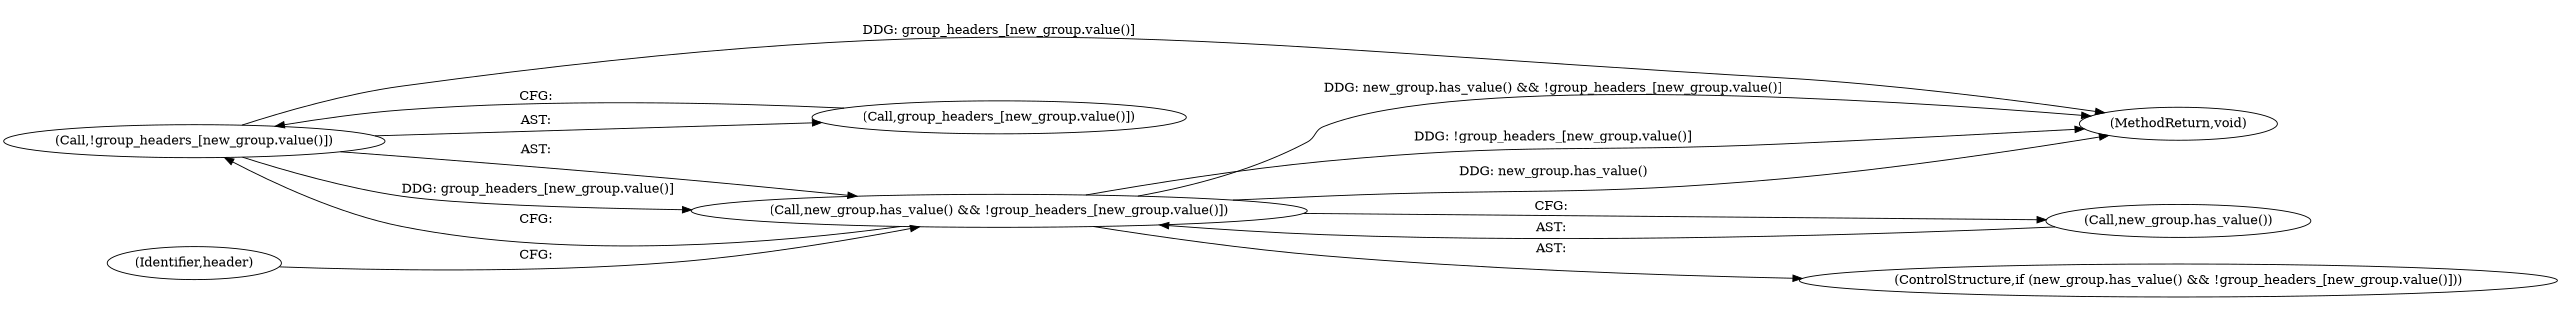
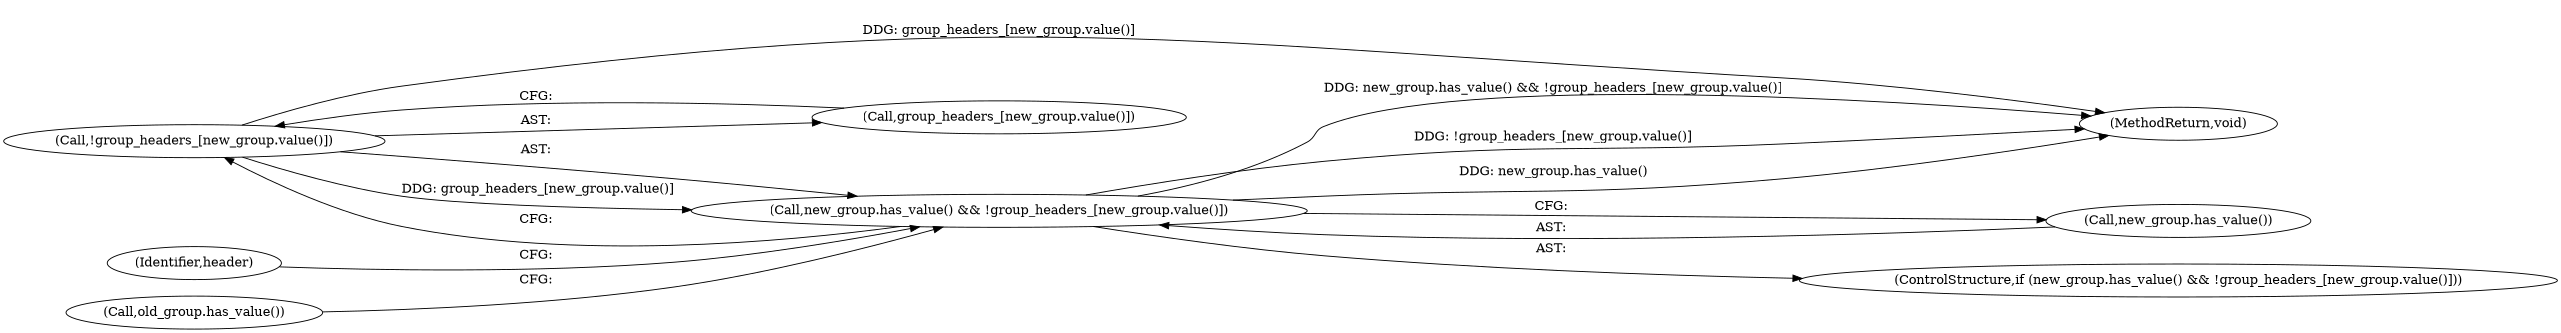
node "(Call,old_group.has_value())": added
